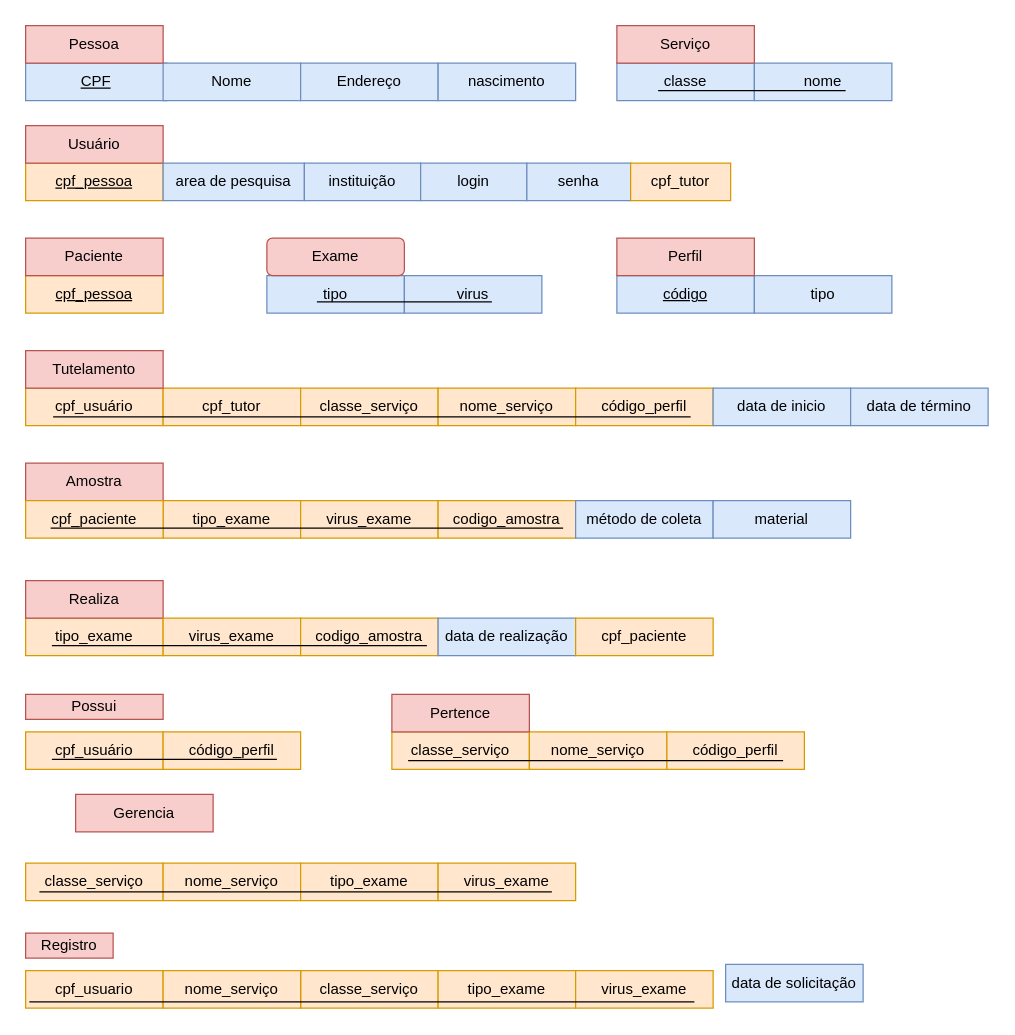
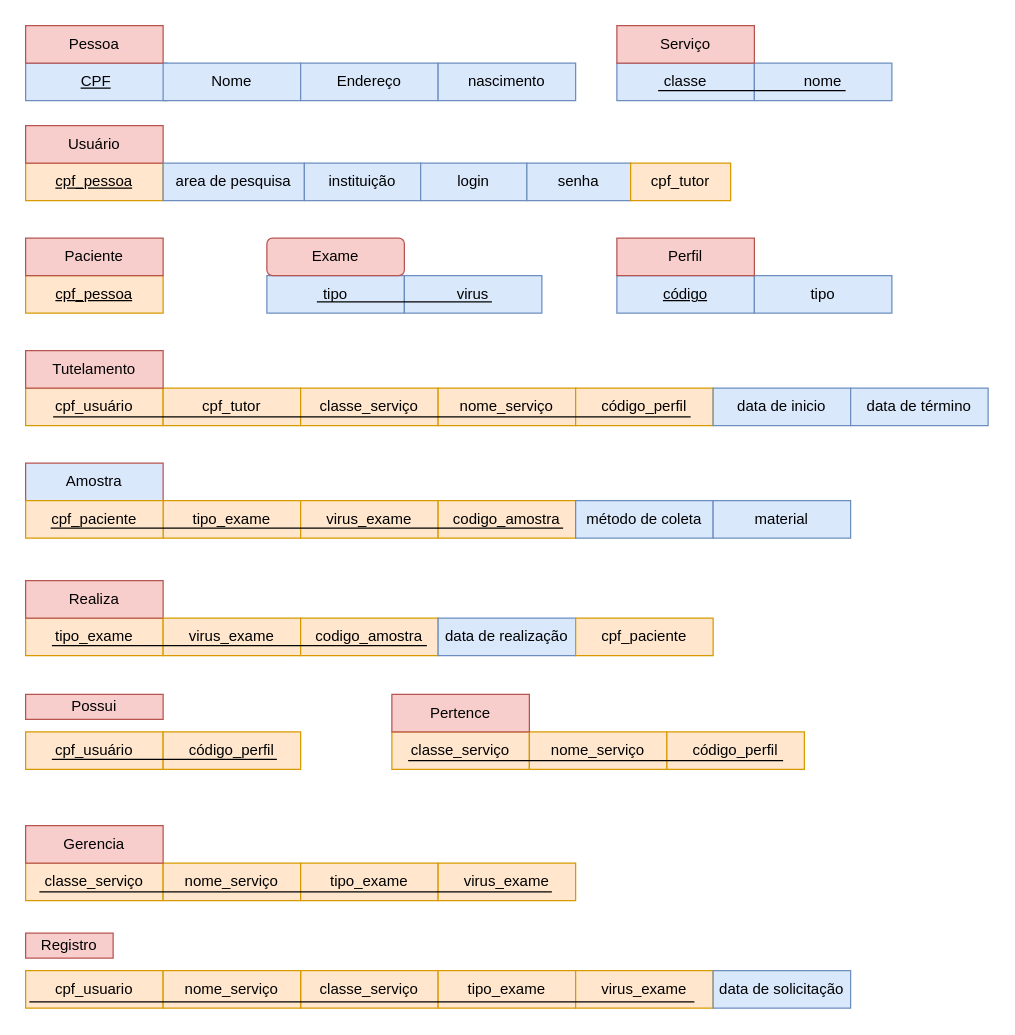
node "Amostra": fillcolor #f8cecc -> #dae8fc
node "Gerencia": moved (144, 813) -> (94, 844)
node "data de solicitação": moved (794, 983) -> (782, 989)
